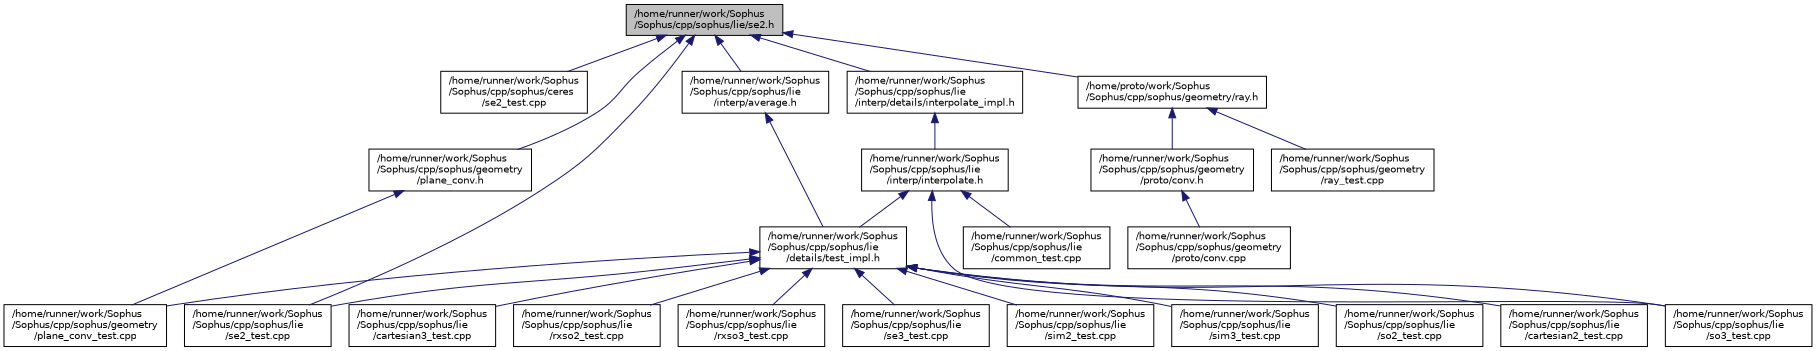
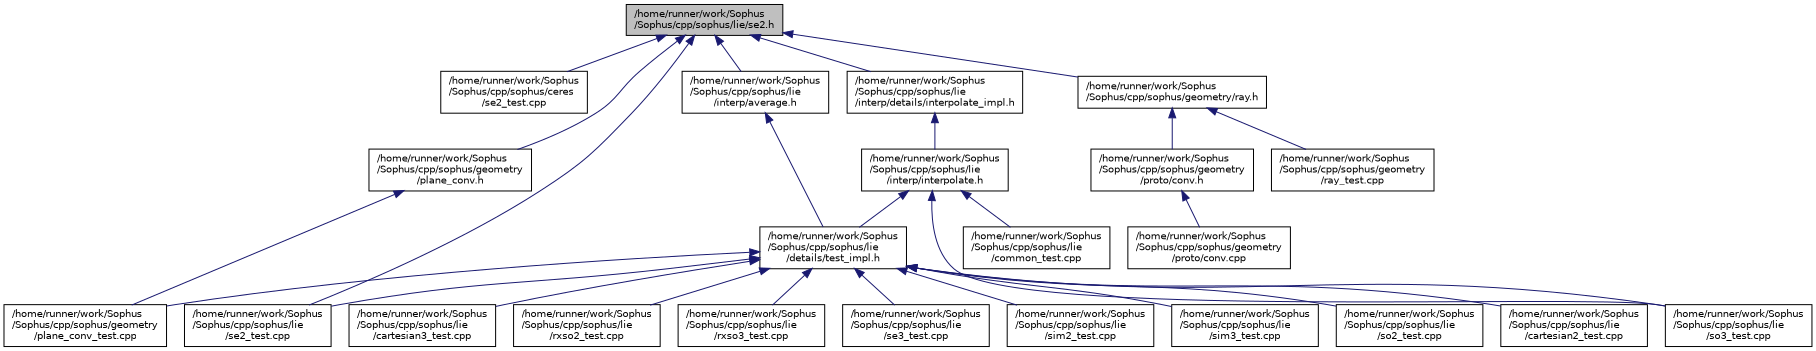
node "/home/proto/work/Sophus /Sophus/cpp/sophus/geometry/ray.h": label "/home/proto/work/Sophus /Sophus/cpp/sophus/geometry/ray.h" -> "/home/runner/work/Sophus /Sophus/cpp/sophus/geometry/ray.h"
